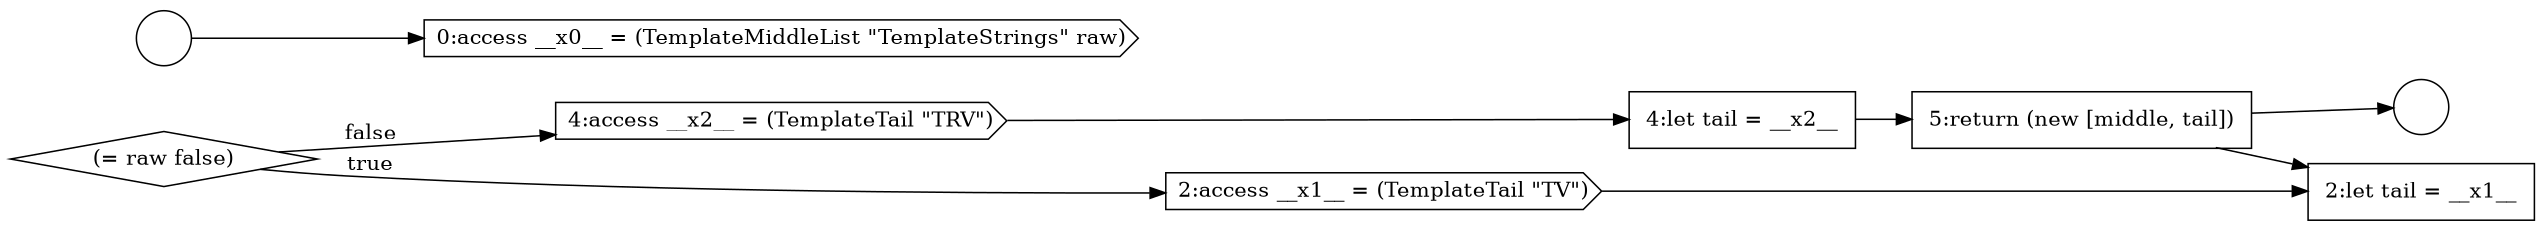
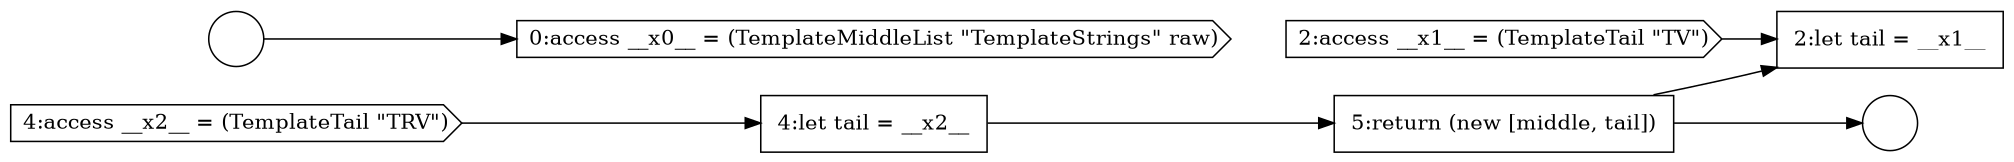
node "(= raw false)": removed
